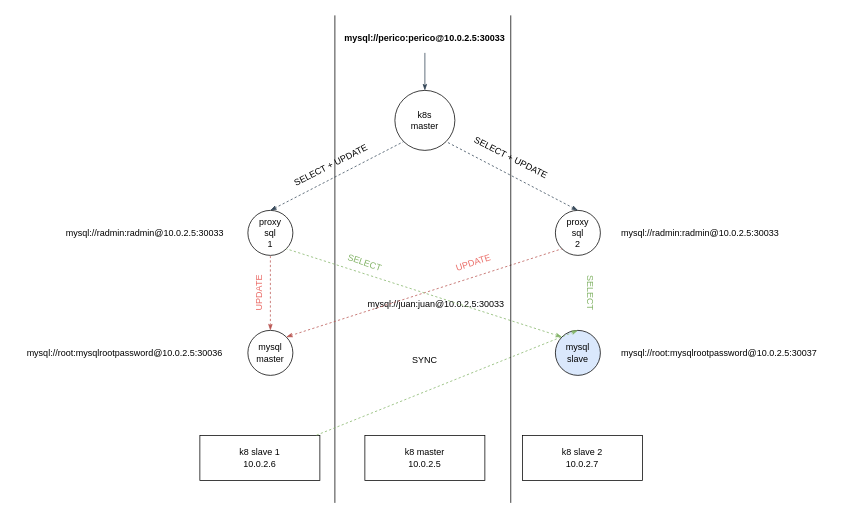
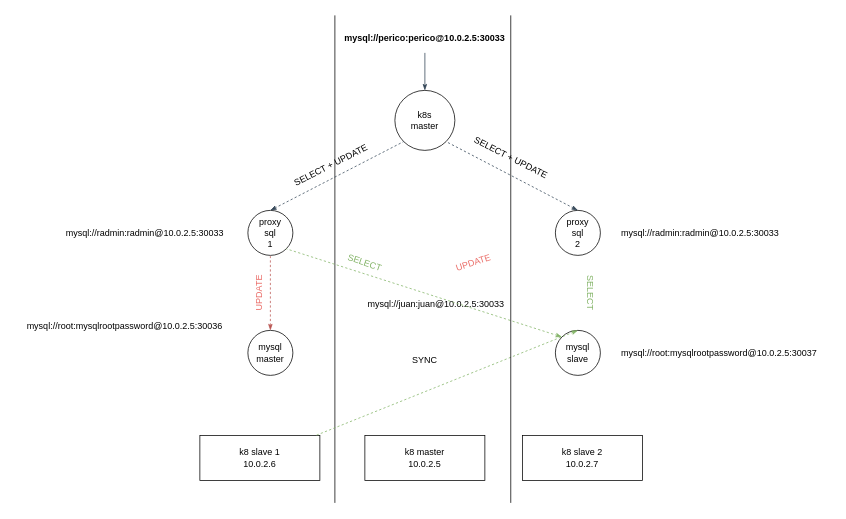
edge "proxy sql 2" -> "mysql master": removed
node "mysql://root:mysqlrootpassword@10.0.2.5:30036": moved (125, 353) -> (125, 327)
node "mysql slave": fillcolor #dae8fc -> #ffffff
